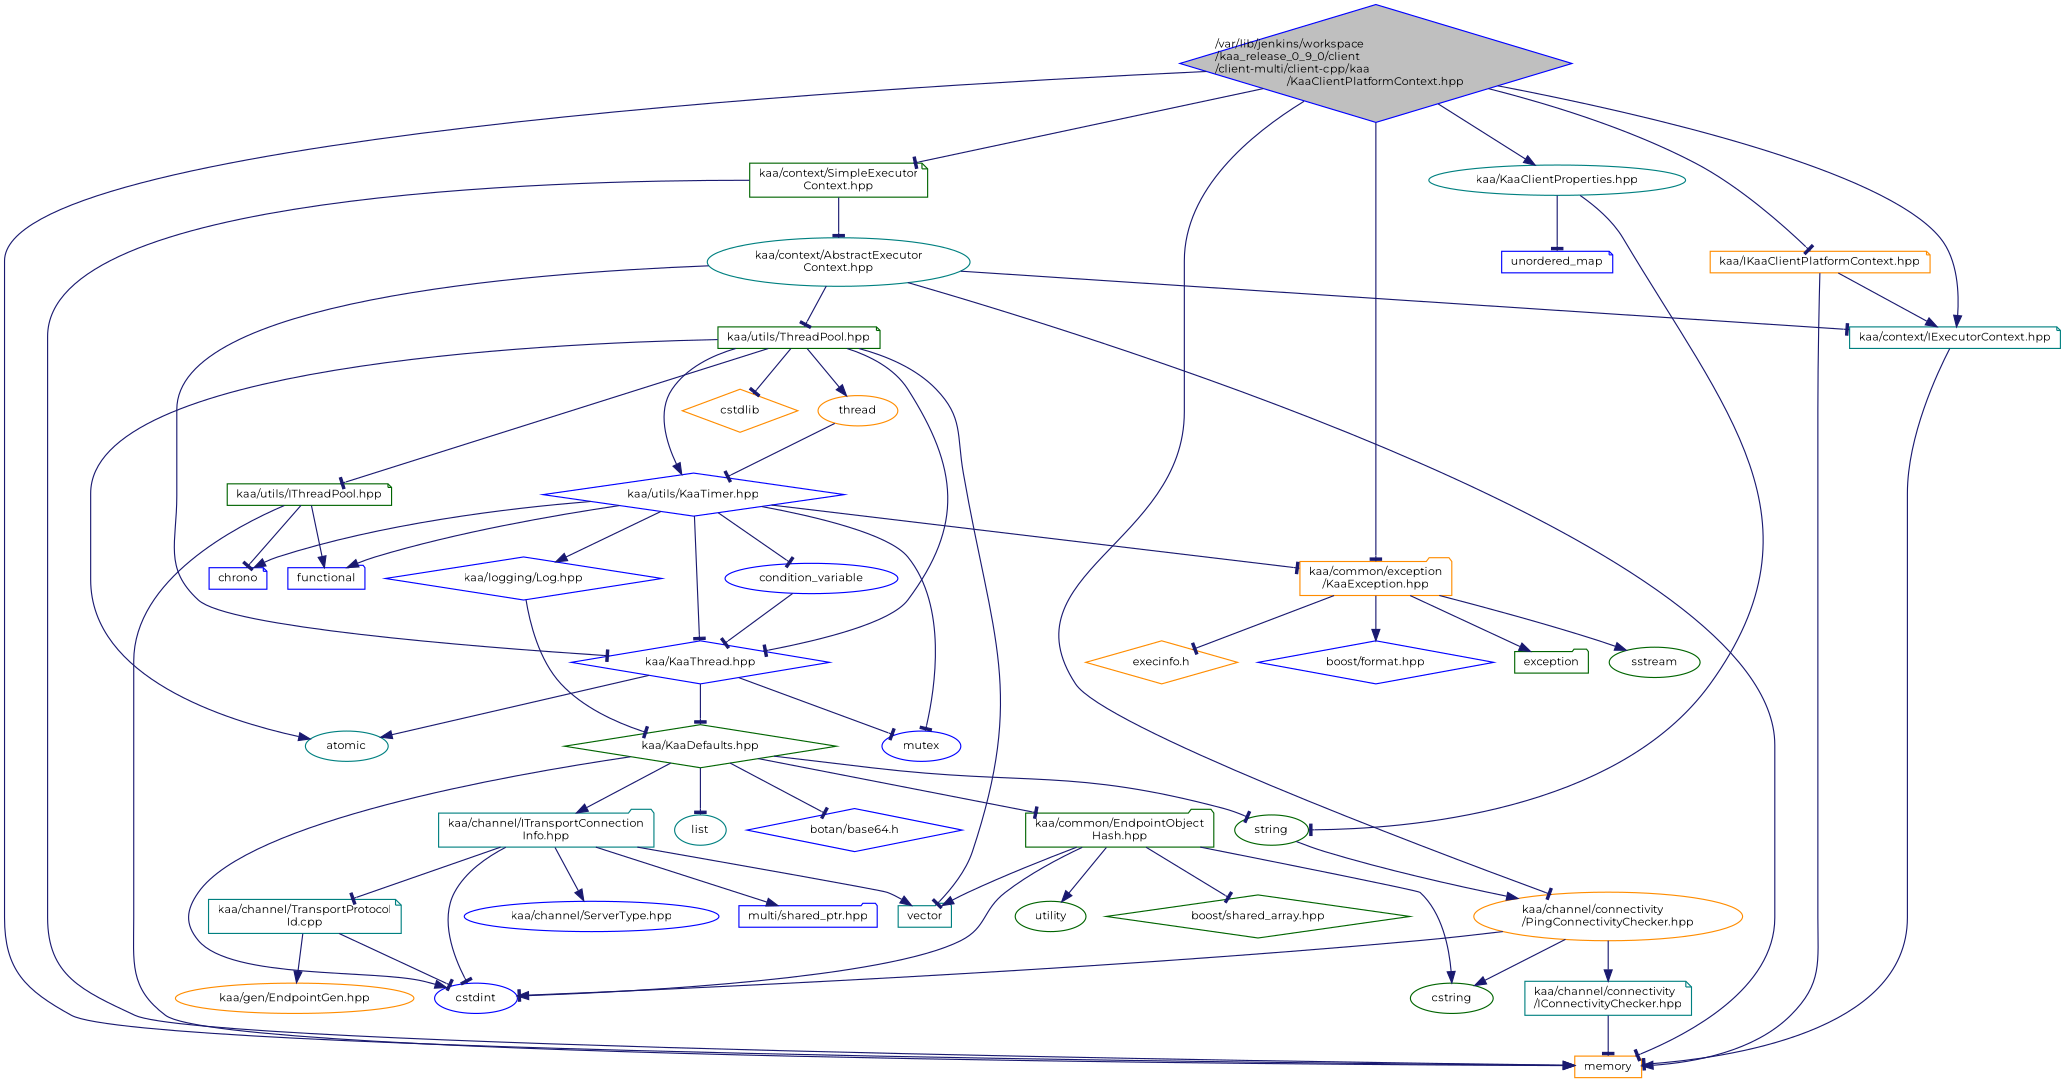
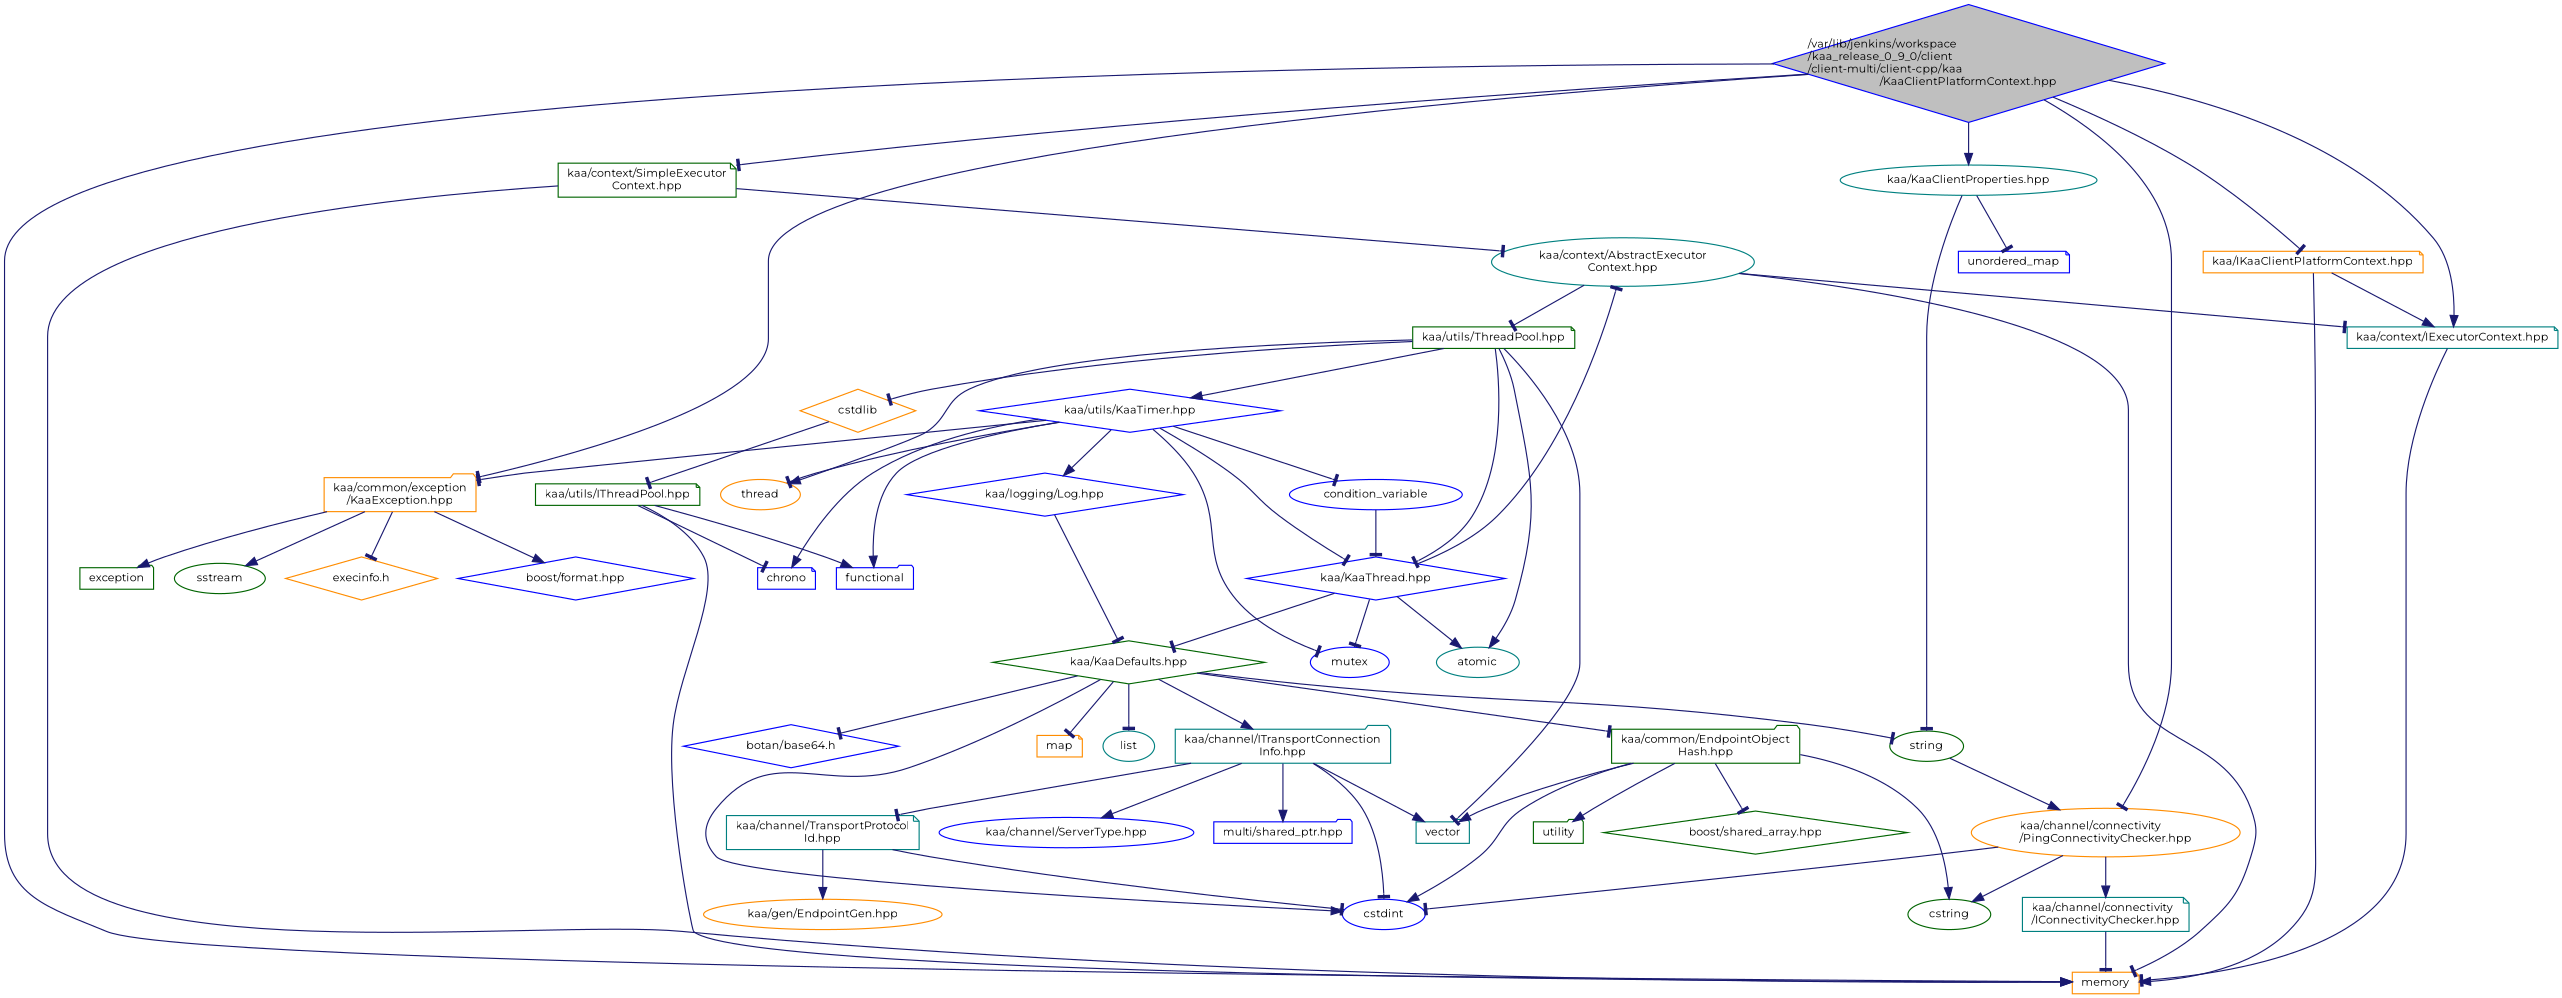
edge "kaa/utils/ThreadPool.hpp" -> "kaa/utils/IThreadPool.hpp": now "cstdlib" -> "kaa/utils/IThreadPool.hpp"
edge "kaa/context/AbstractExecutor Context.hpp" -> "kaa/KaaThread.hpp": reversed
edge "thread" -> "kaa/utils/KaaTimer.hpp": reversed
node "map": added
node "kaa/channel/TransportProtocol Id.cpp": label "kaa/channel/TransportProtocol Id.cpp" -> "kaa/channel/TransportProtocol Id.hpp"
node "utility": shape ellipse -> folder
